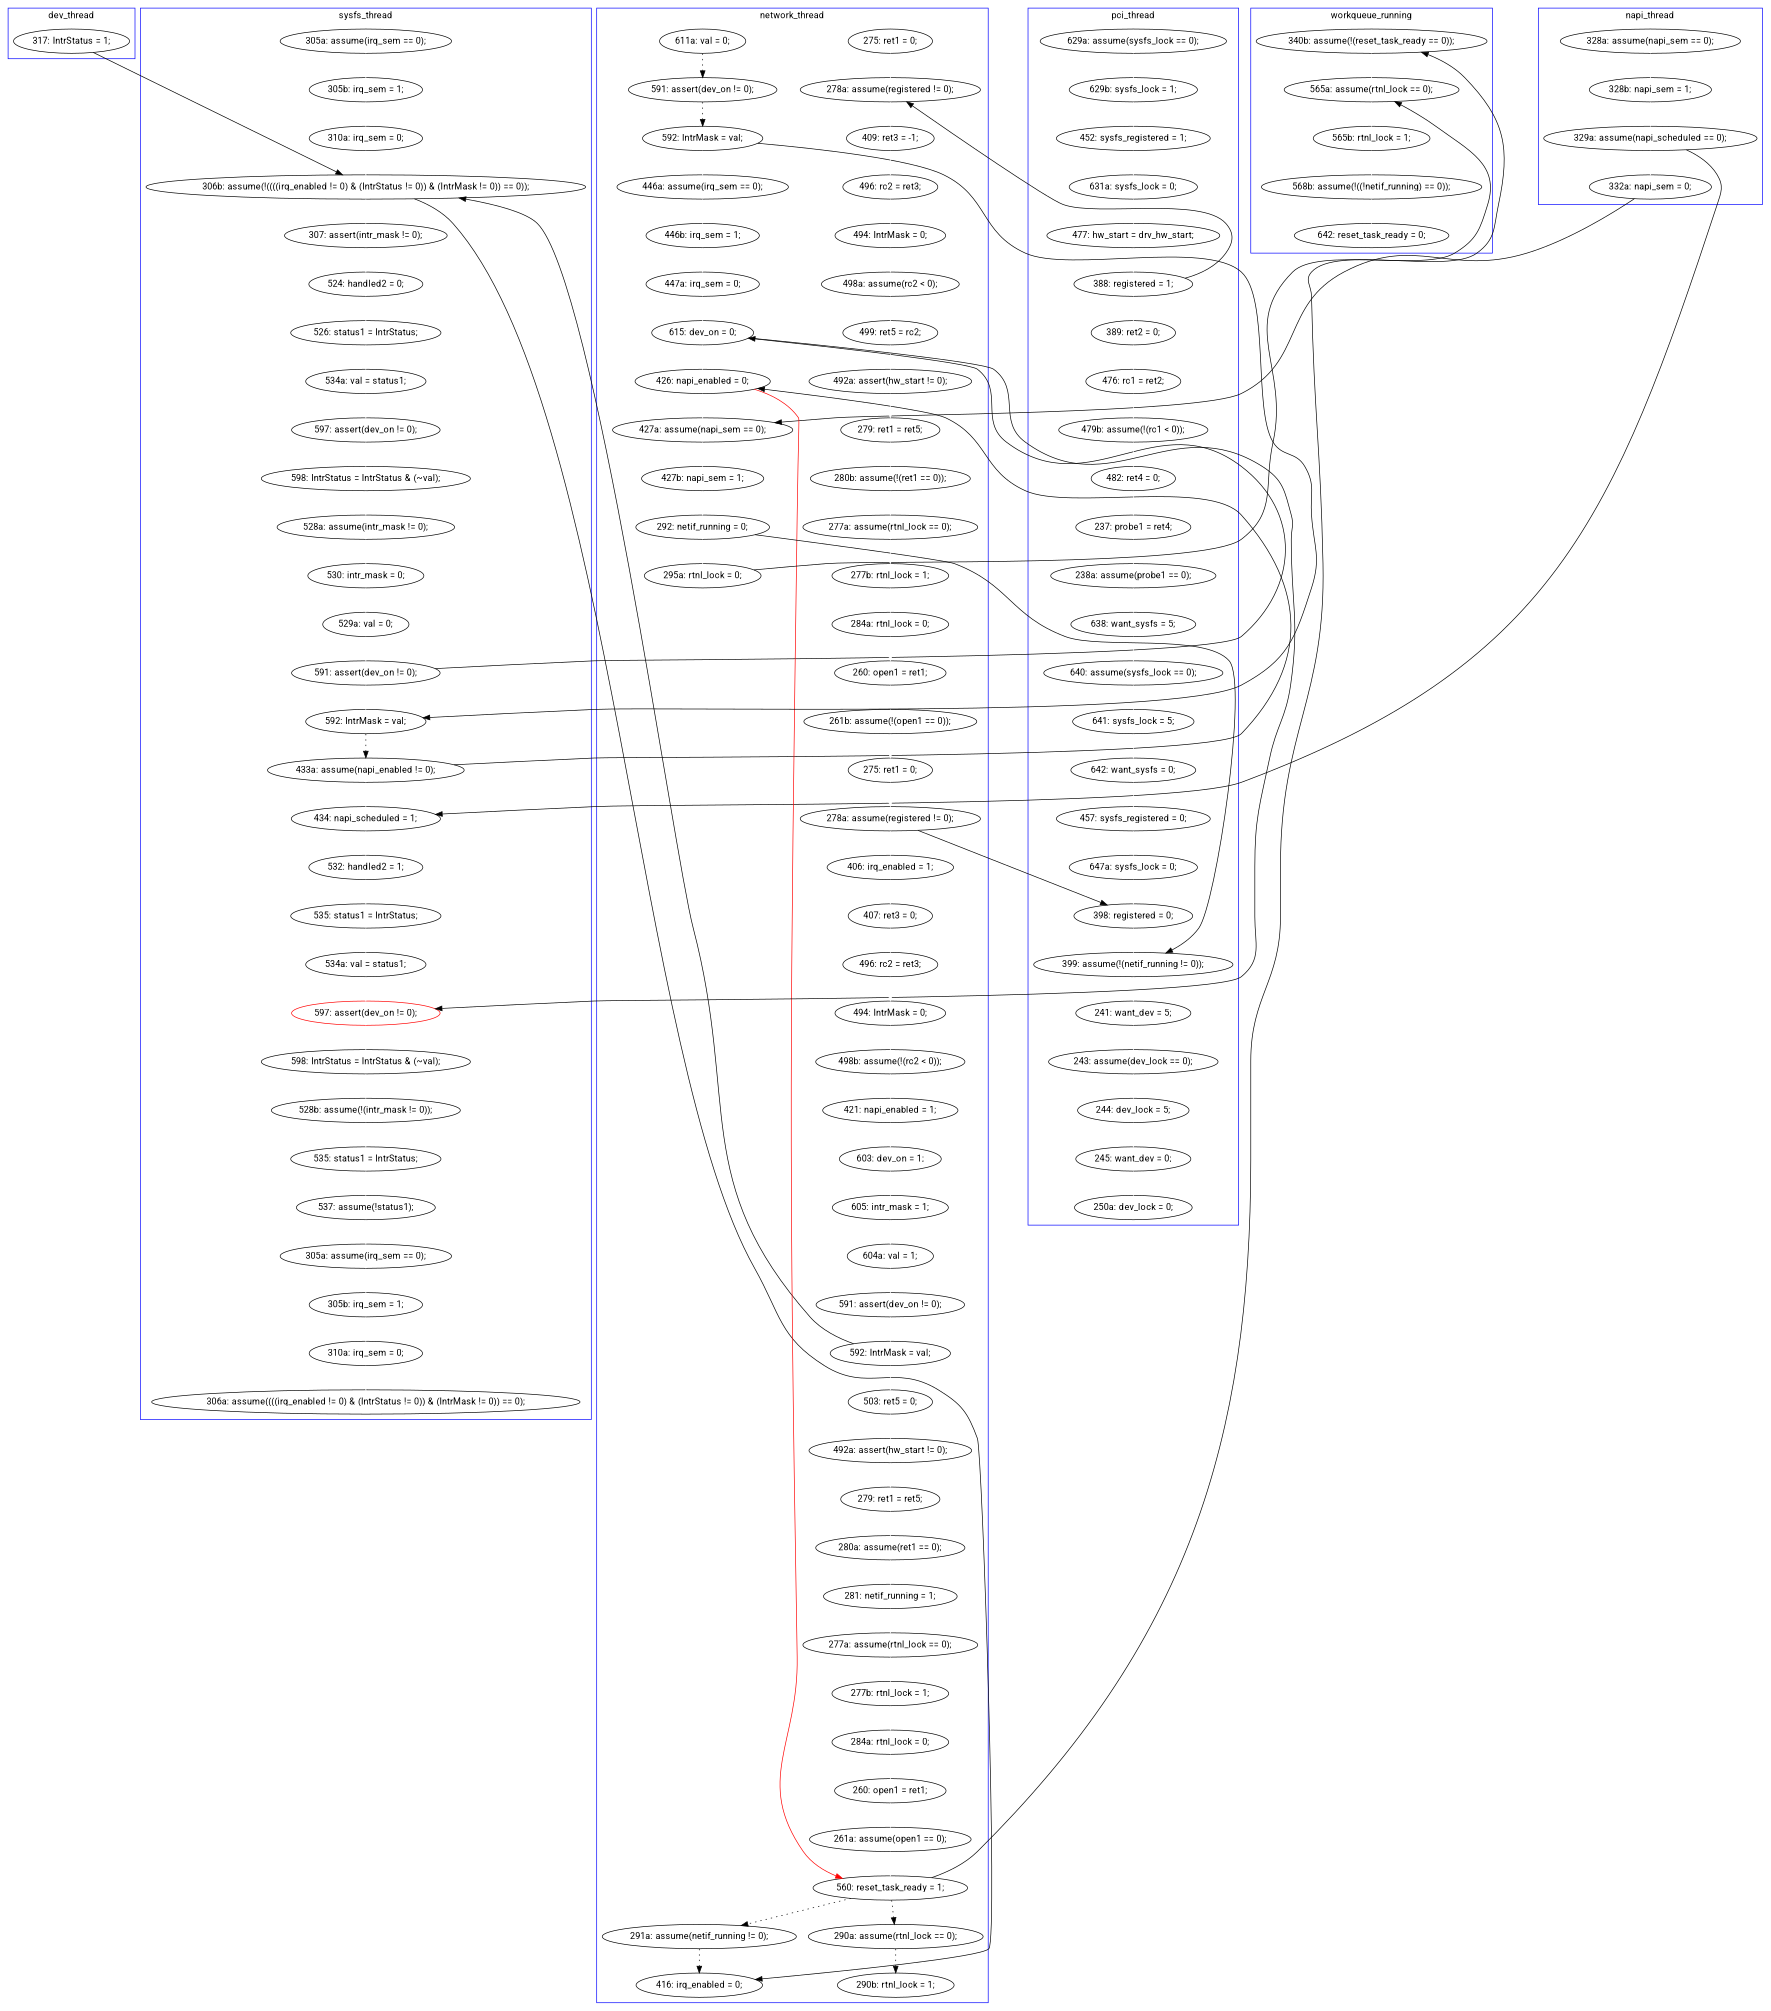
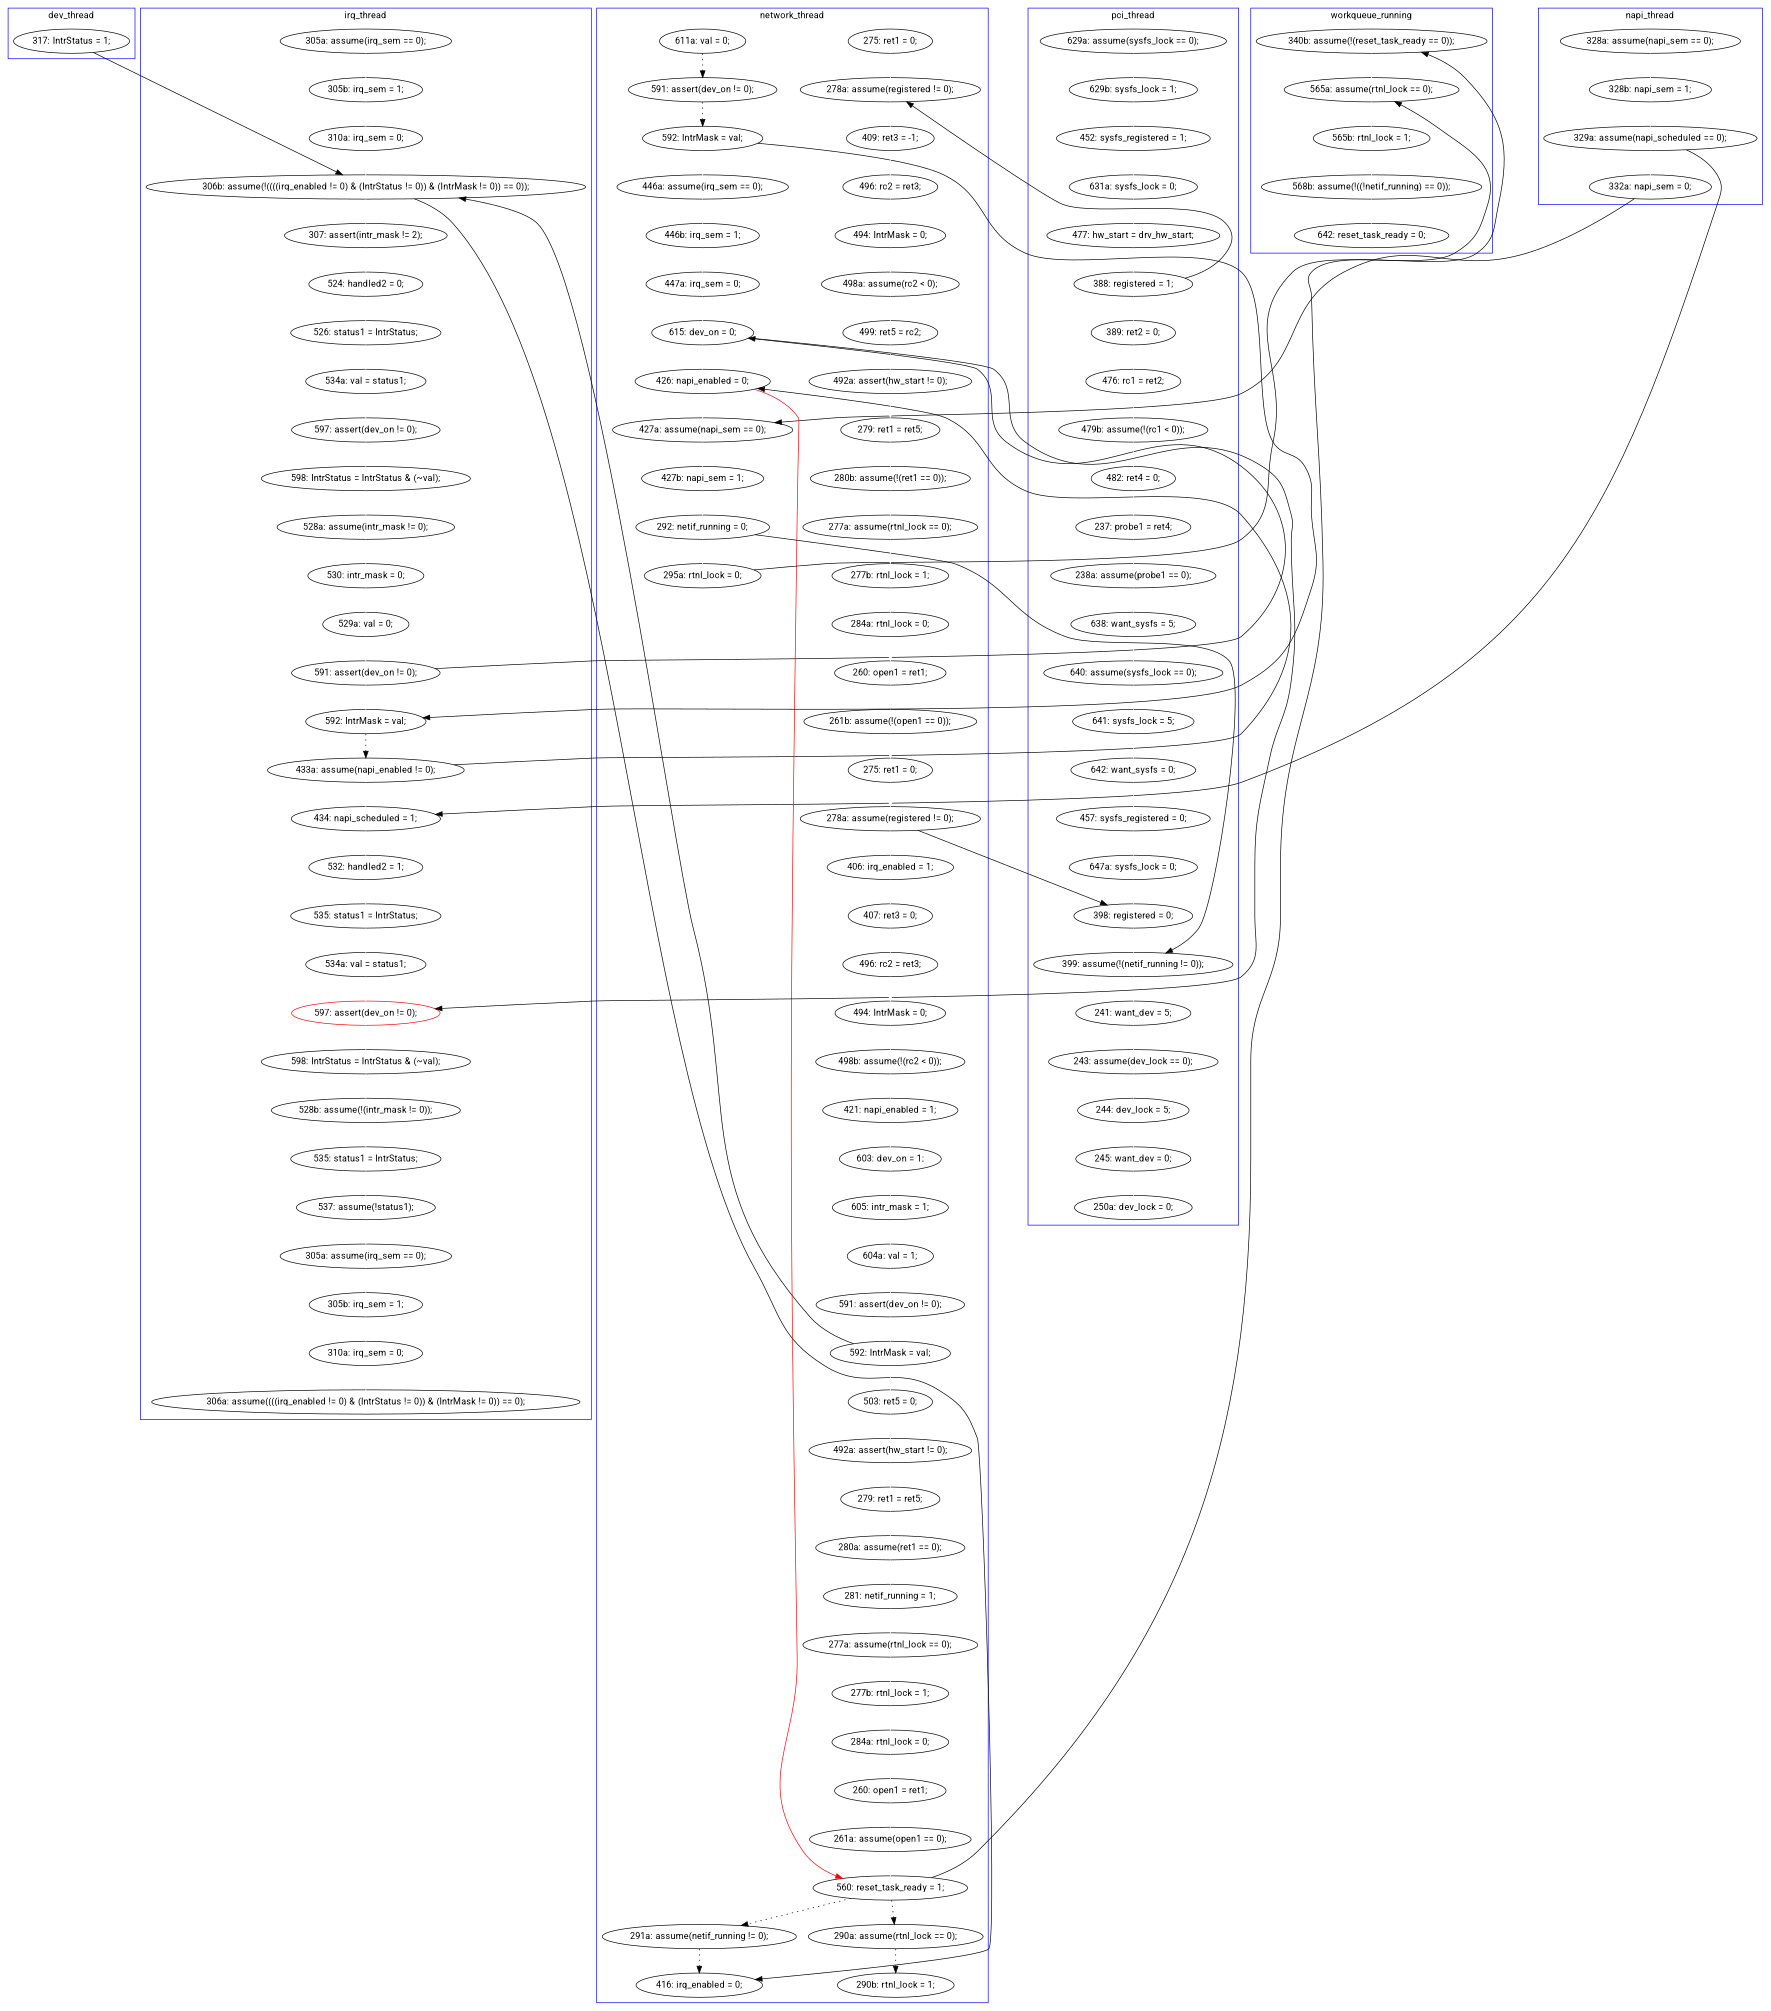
cluster "sysfs_thread": label "sysfs_thread" -> "irq_thread"
node "307: assert(intr_mask != 0);": label "307: assert(intr_mask != 0);" -> "307: assert(intr_mask != 2);"
